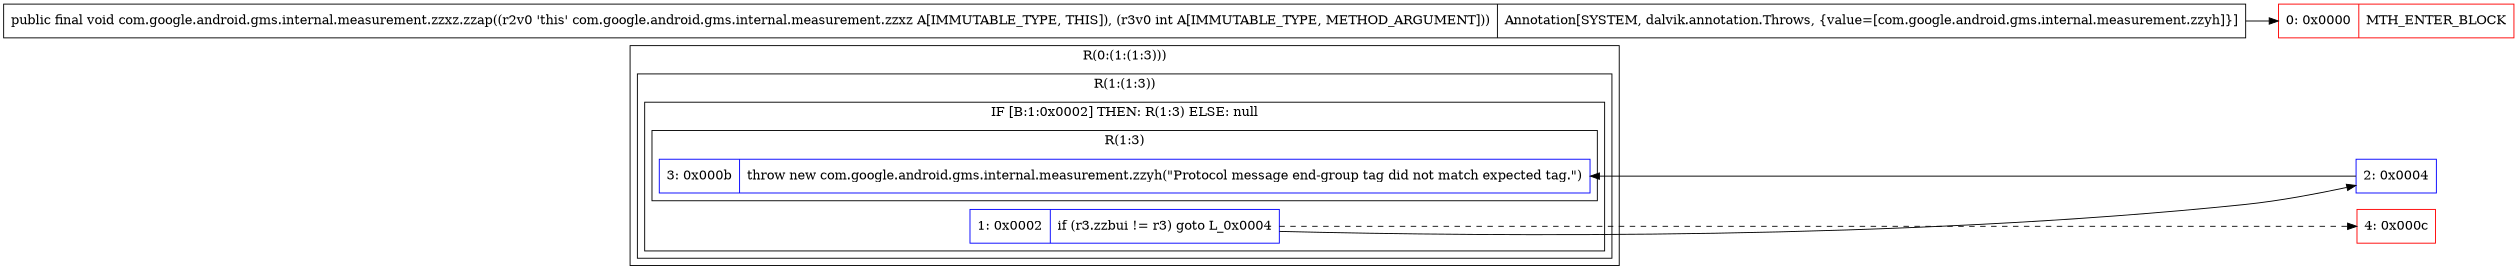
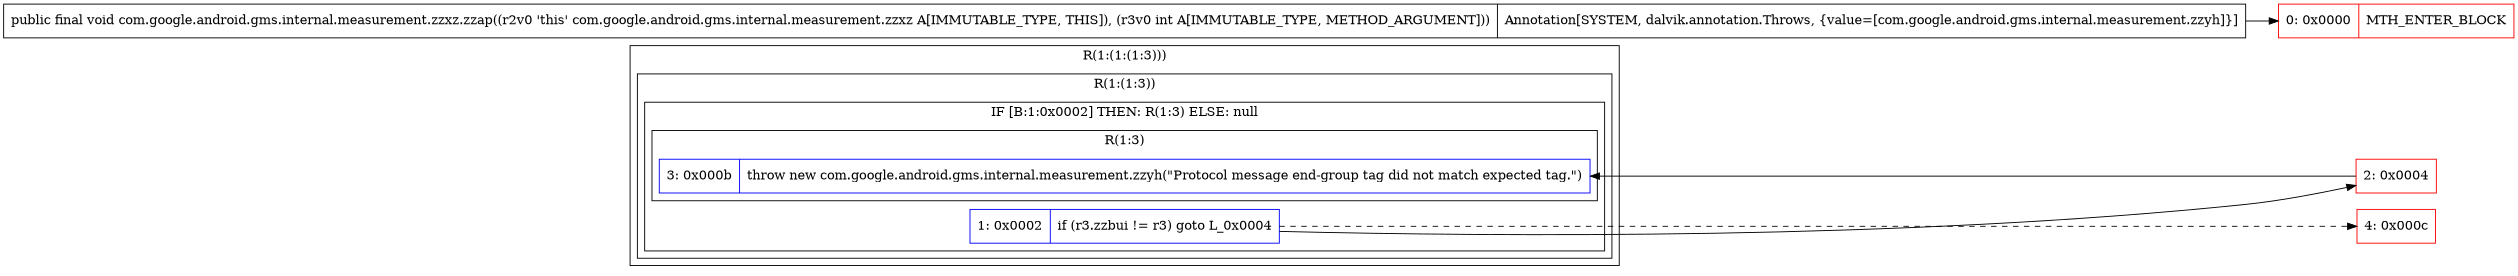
cluster "R(0:(1:(1:3)))": label "R(0:(1:(1:3)))" -> "R(1:(1:(1:3)))"
node "2: 0x0004": color blue -> red
